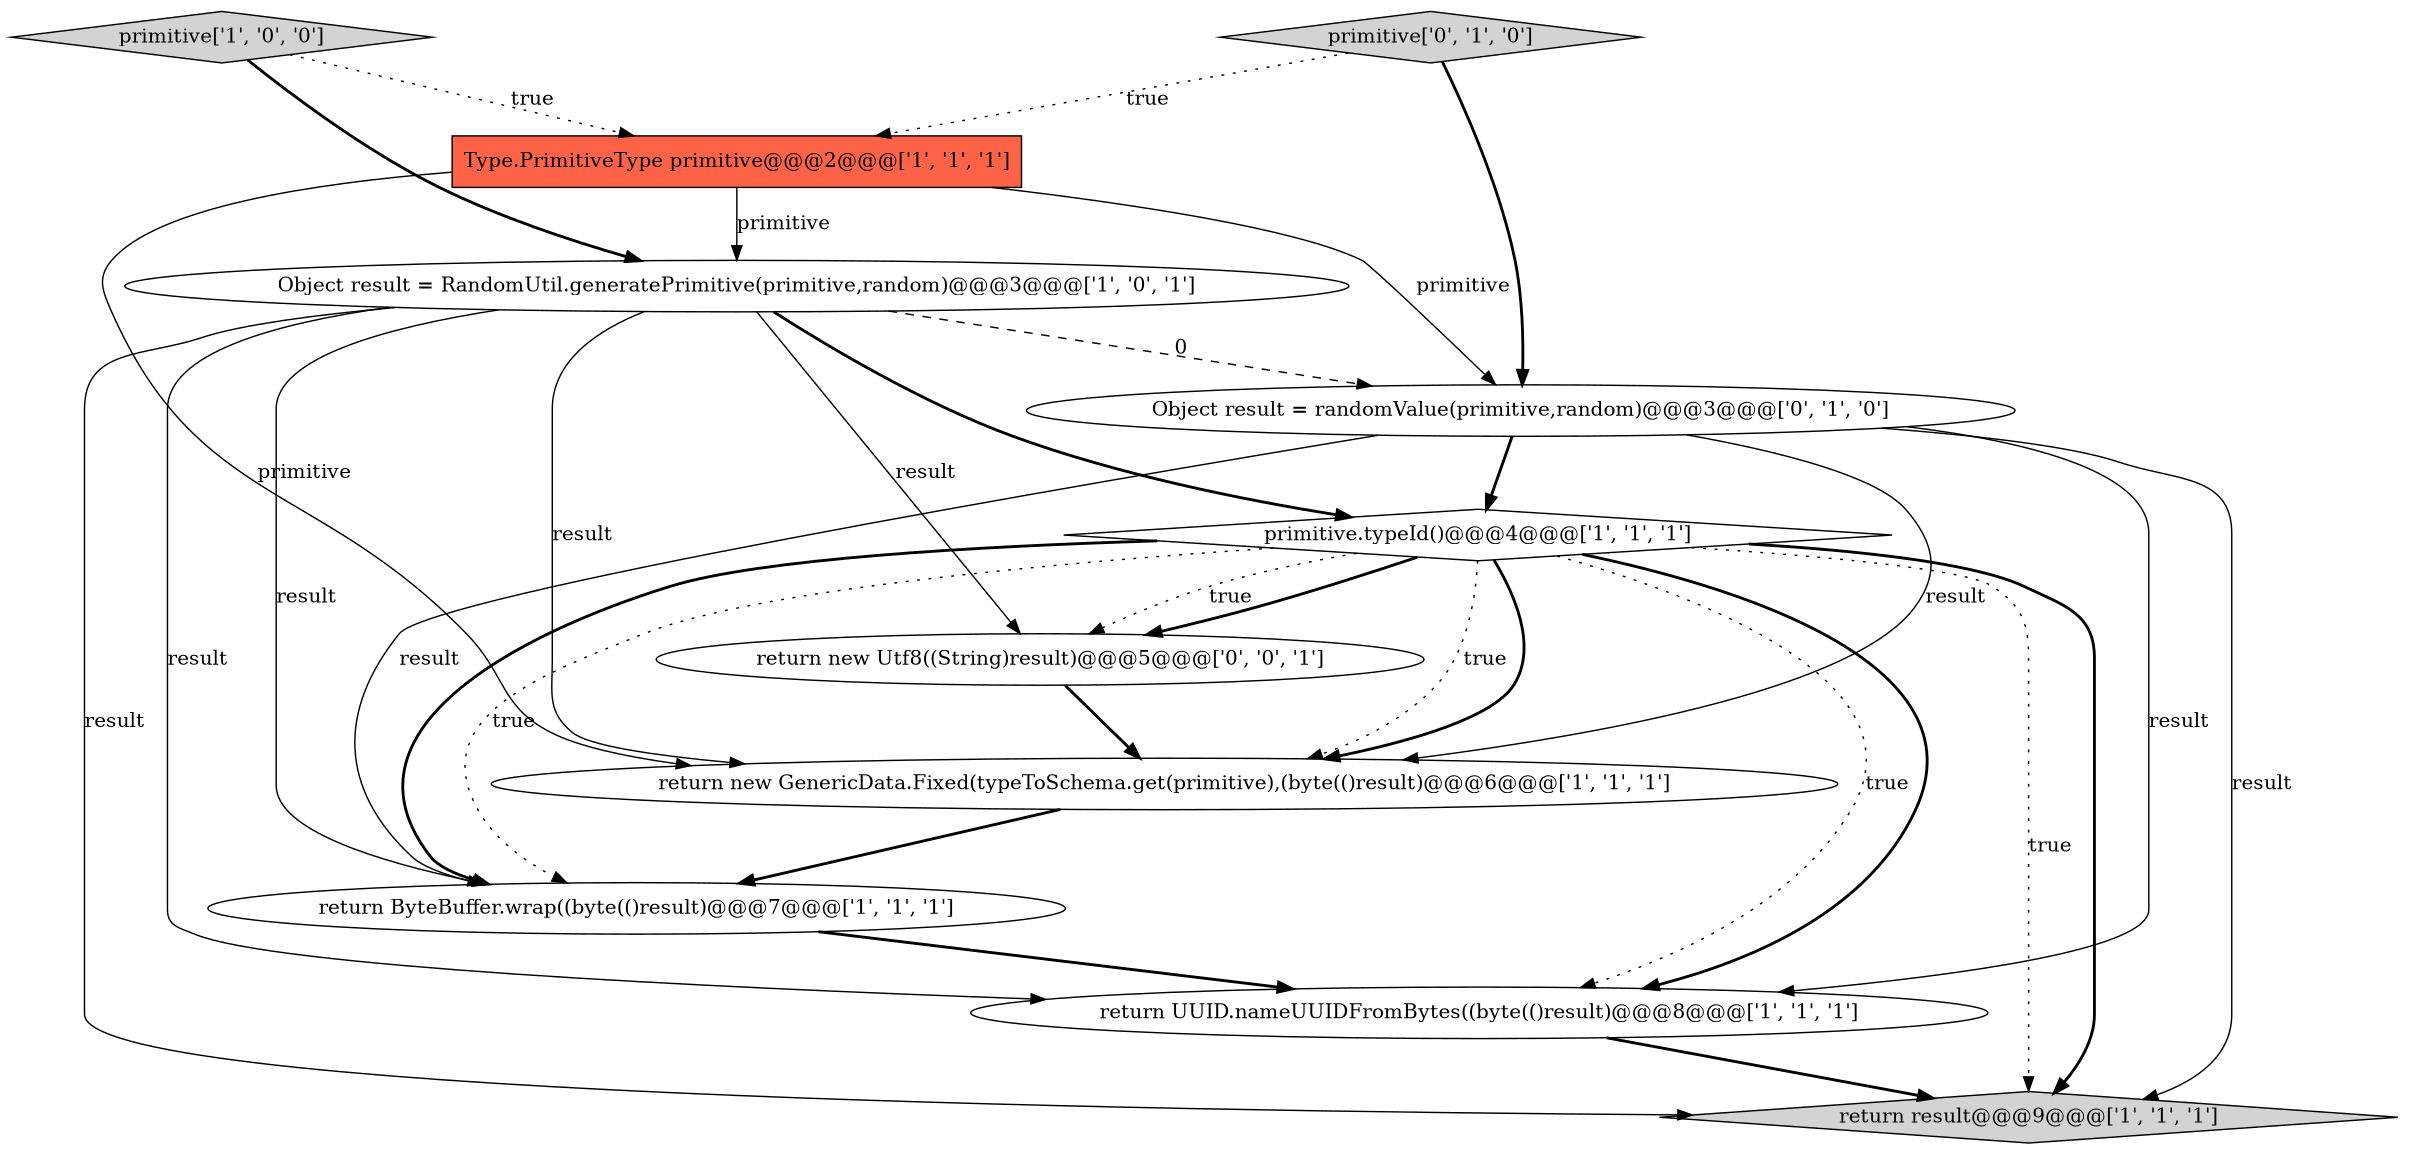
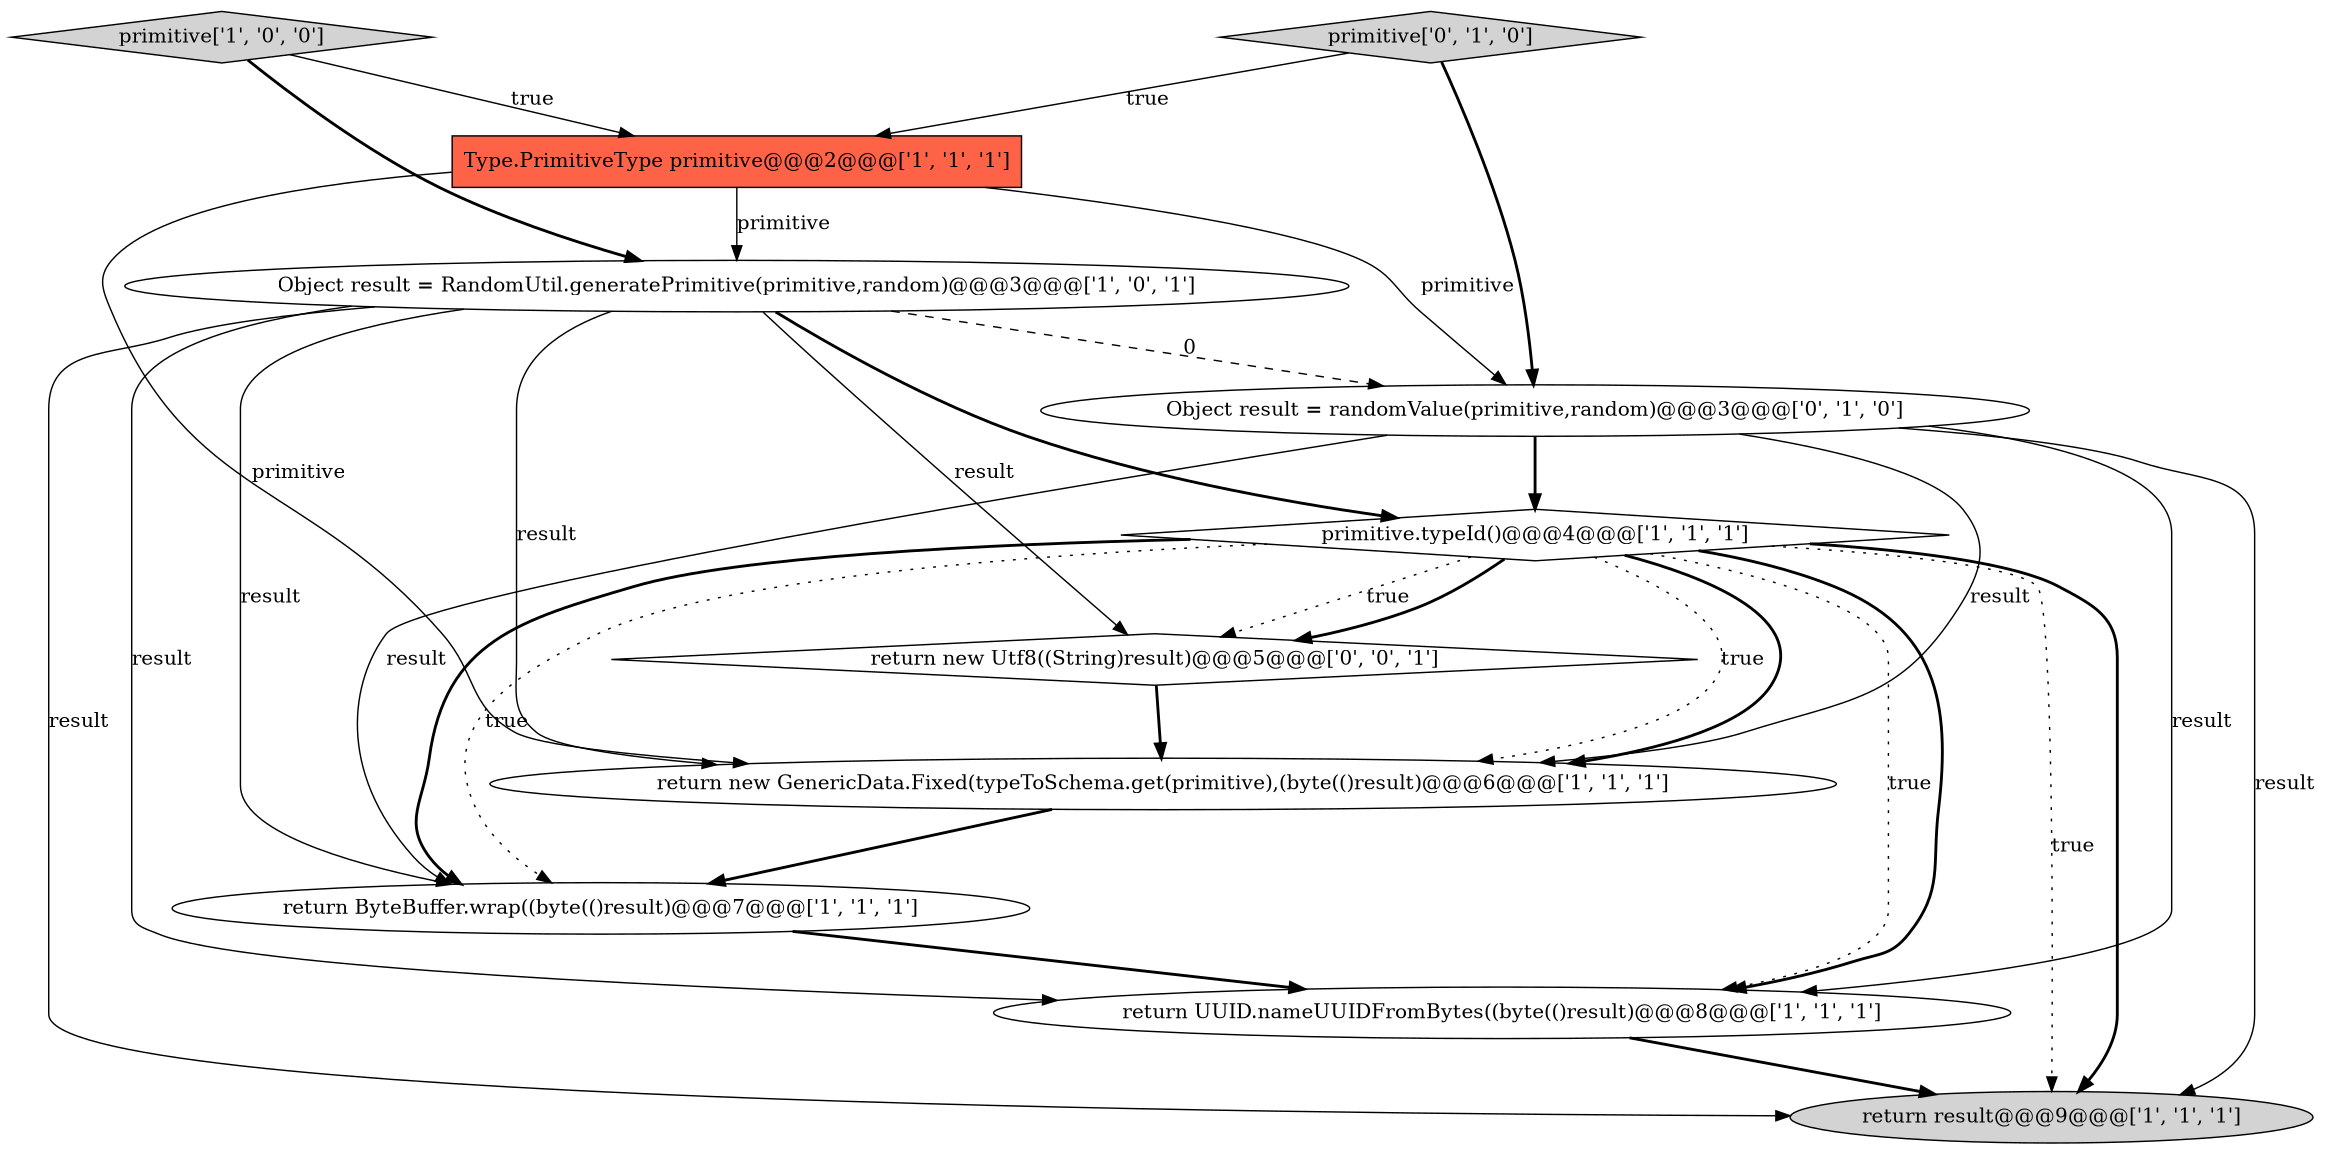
edge "primitive['0', '1', '0']" -> "Type.PrimitiveType primitive@@@2@@@['1', '1', '1']": style dotted -> solid
edge "primitive['1', '0', '0']" -> "Type.PrimitiveType primitive@@@2@@@['1', '1', '1']": style dotted -> solid
node "return new Utf8((String)result)@@@5@@@['0', '0', '1']": shape ellipse -> diamond
node "return result@@@9@@@['1', '1', '1']": shape diamond -> ellipse
